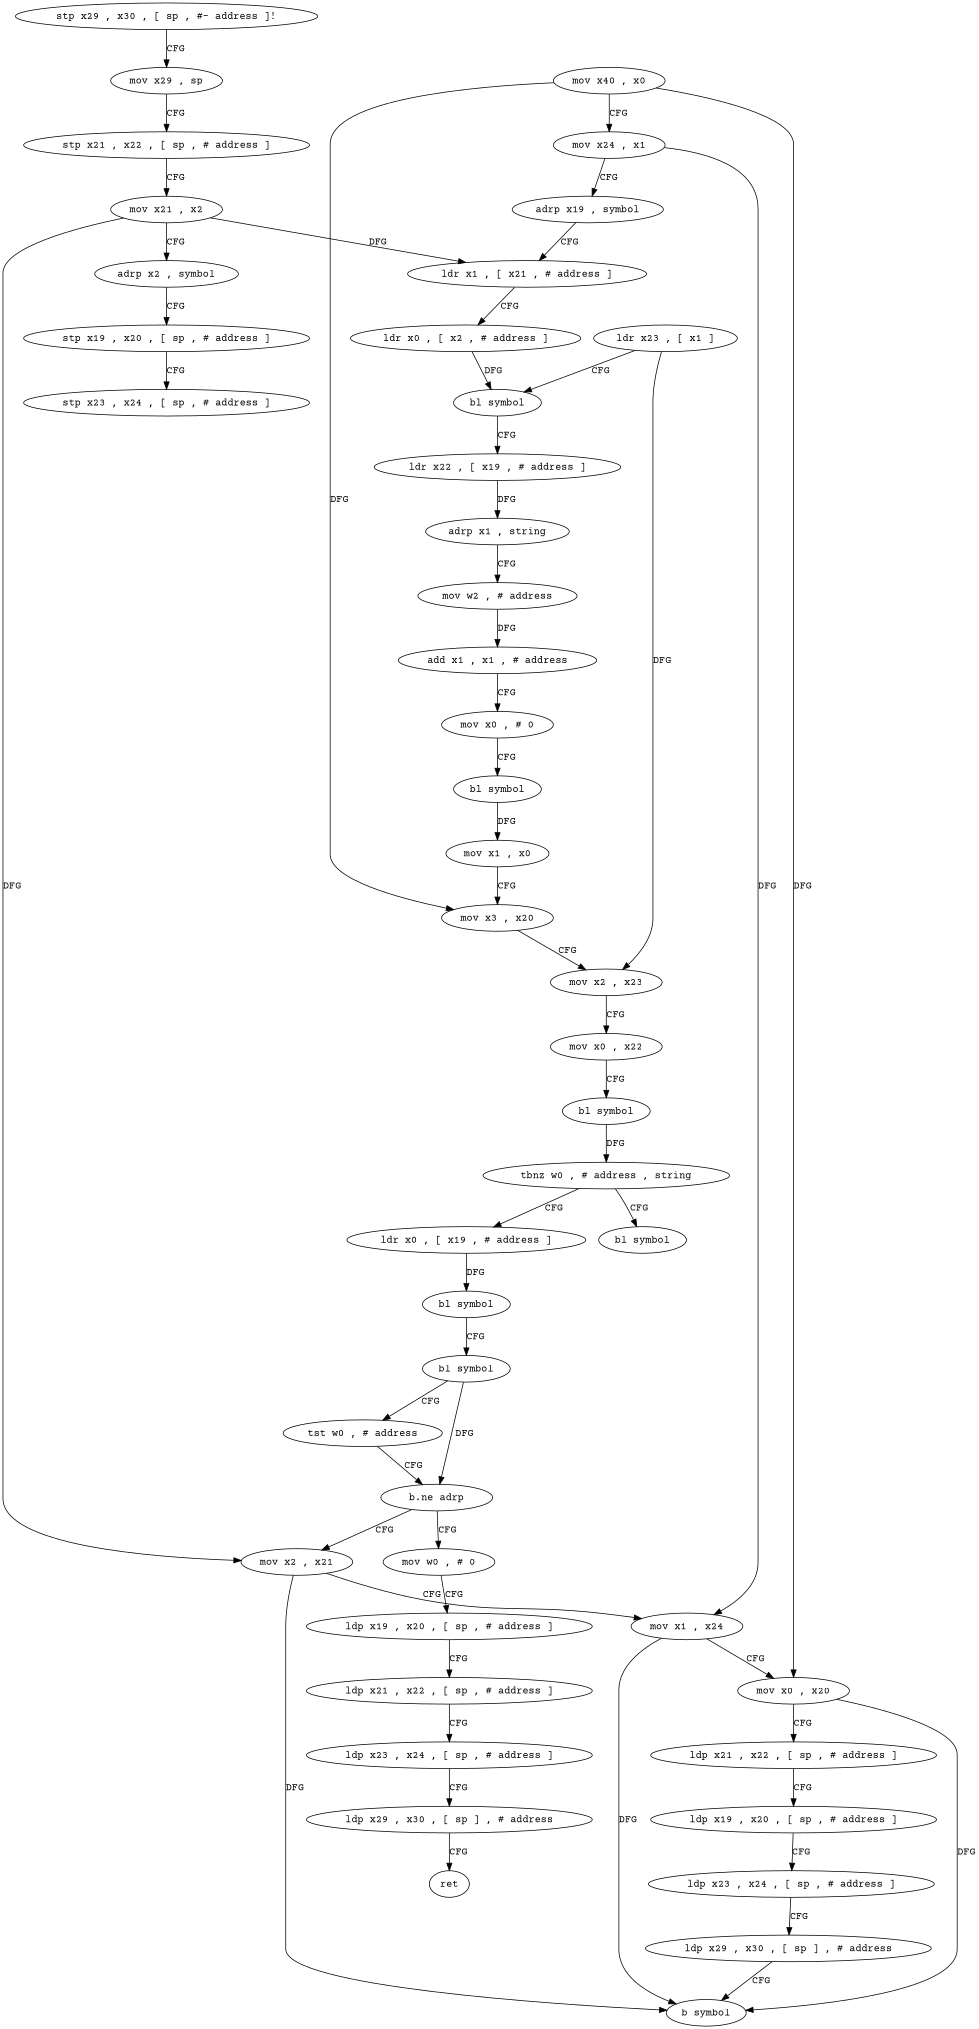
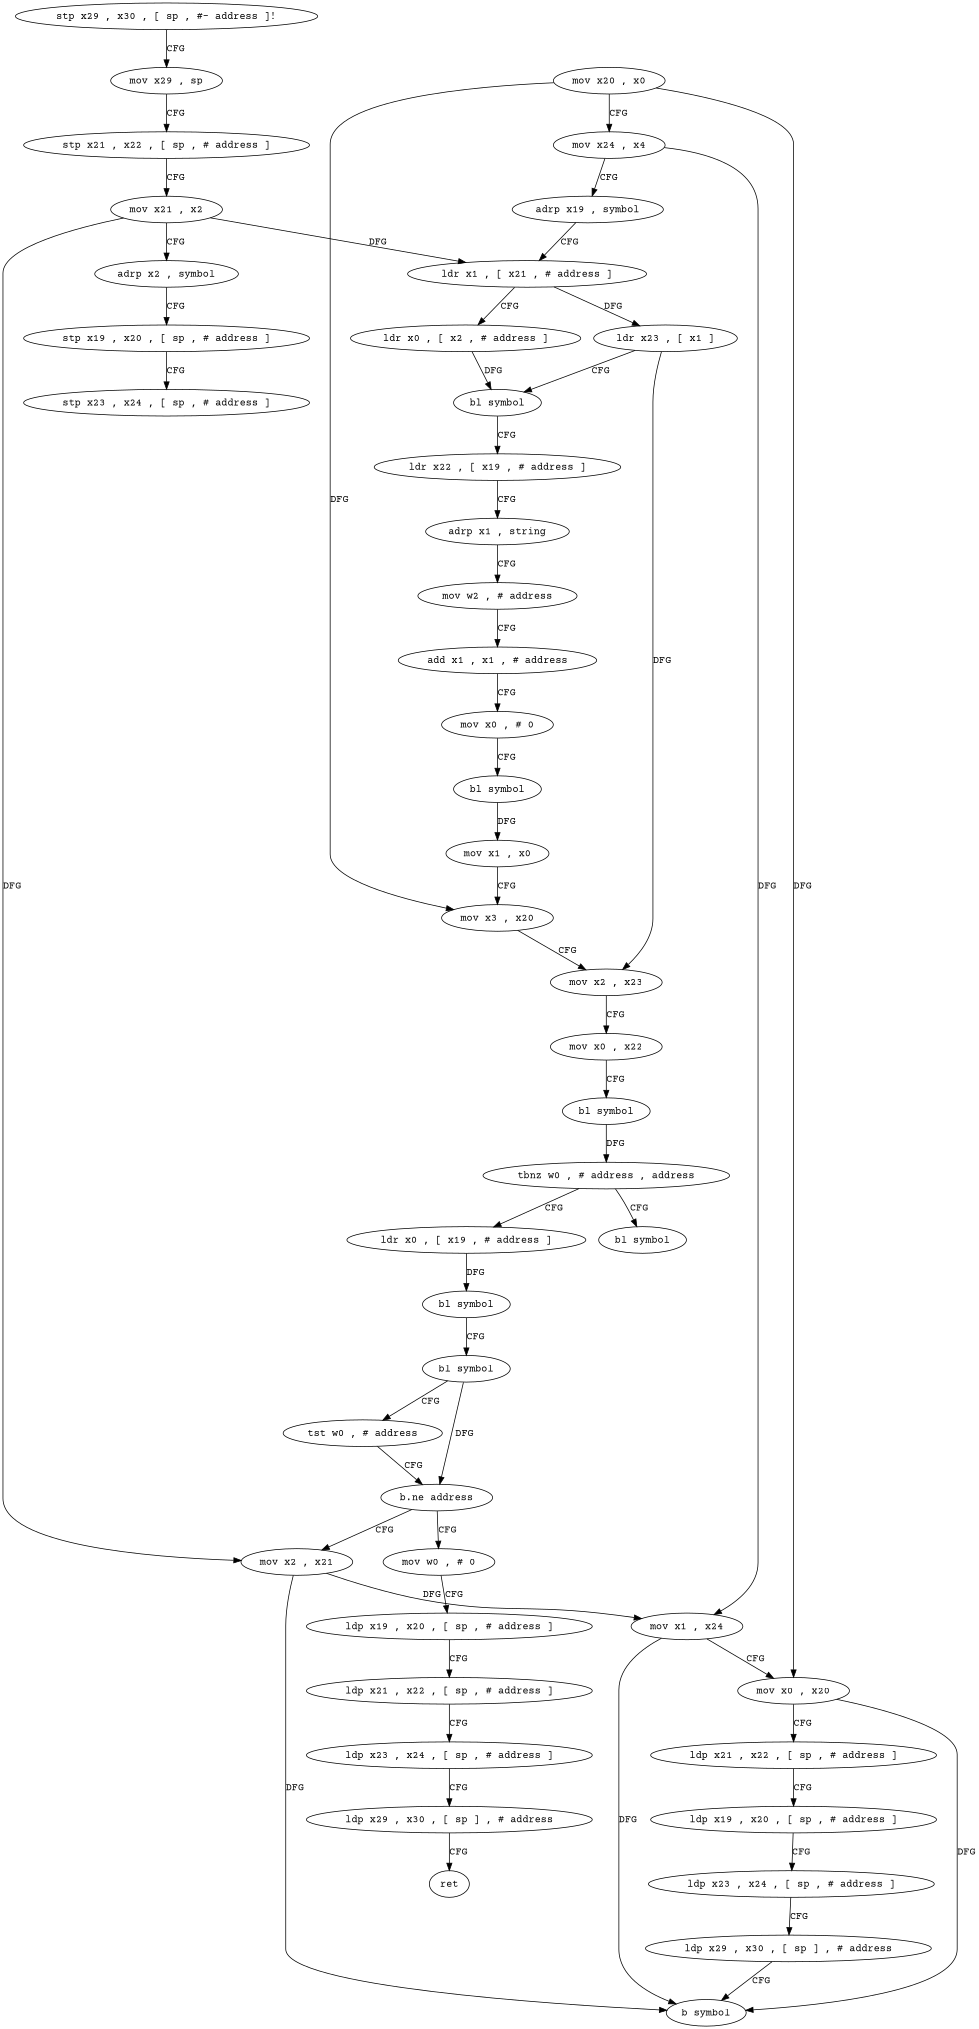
node "mov x40 , x0": label "mov x40 , x0" -> "mov x20 , x0"
node "mov x24 , x1": label "mov x24 , x1" -> "mov x24 , x4"
edge "ldr x1 , [ x21 , # address ]" -> "ldr x23 , [ x1 ]": added, label "DFG"
edge "ldr x22 , [ x19 , # address ]" -> "adrp x1 , string": label "DFG" -> "CFG"
edge "mov w2 , # address" -> "add x1 , x1 , # address": label "DFG" -> "CFG"
node "tbnz w0 , # address , string": label "tbnz w0 , # address , string" -> "tbnz w0 , # address , address"
node "b.ne adrp": label "b.ne adrp" -> "b.ne address"
edge "mov x2 , x21" -> "mov x1 , x24": label "CFG" -> "DFG"
